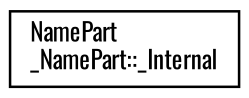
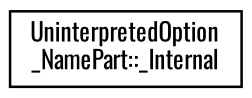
node "NamePart _NamePart::_Internal": label "NamePart _NamePart::_Internal" -> "UninterpretedOption _NamePart::_Internal"
